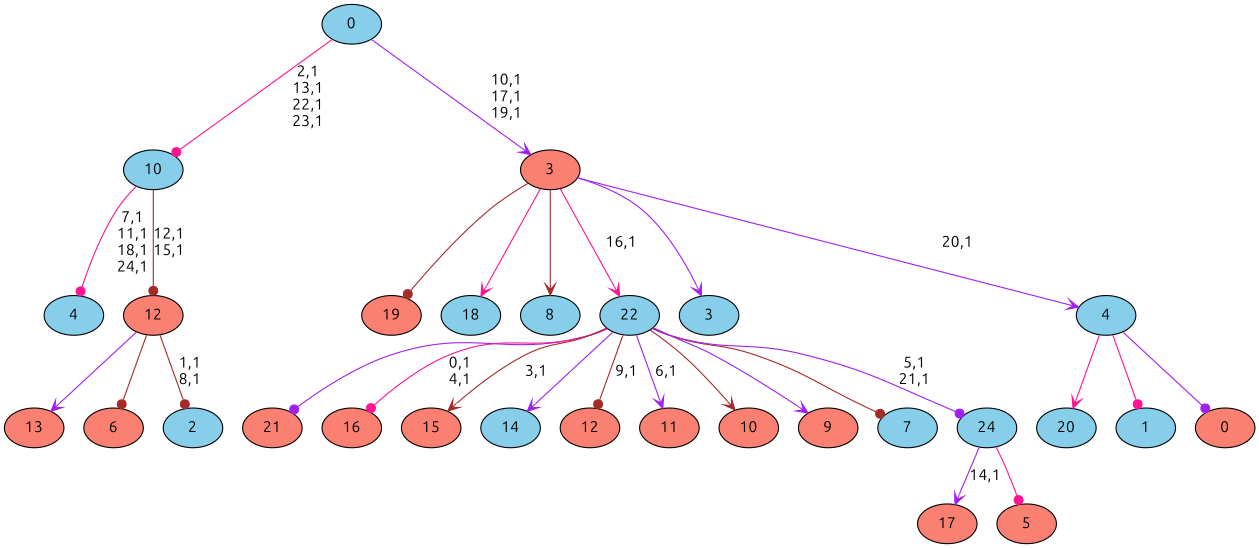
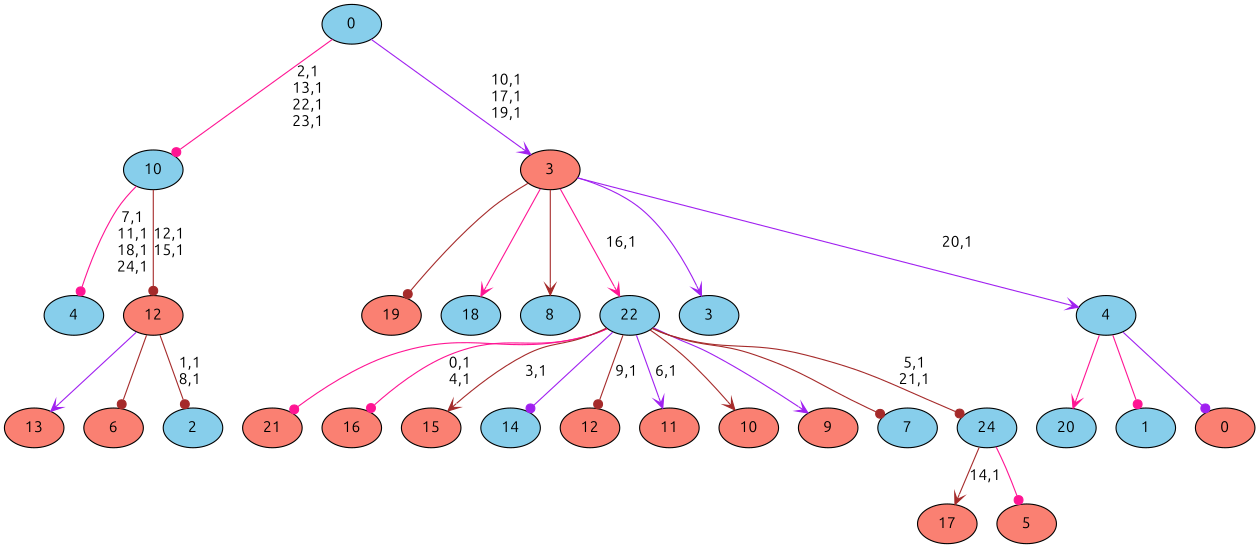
edge "22" -> "21": color purple -> deeppink
edge "22" -> "24": color purple -> brown
edge "22" -> "14": arrowhead vee -> dot
edge "24" -> "17": color purple -> brown
